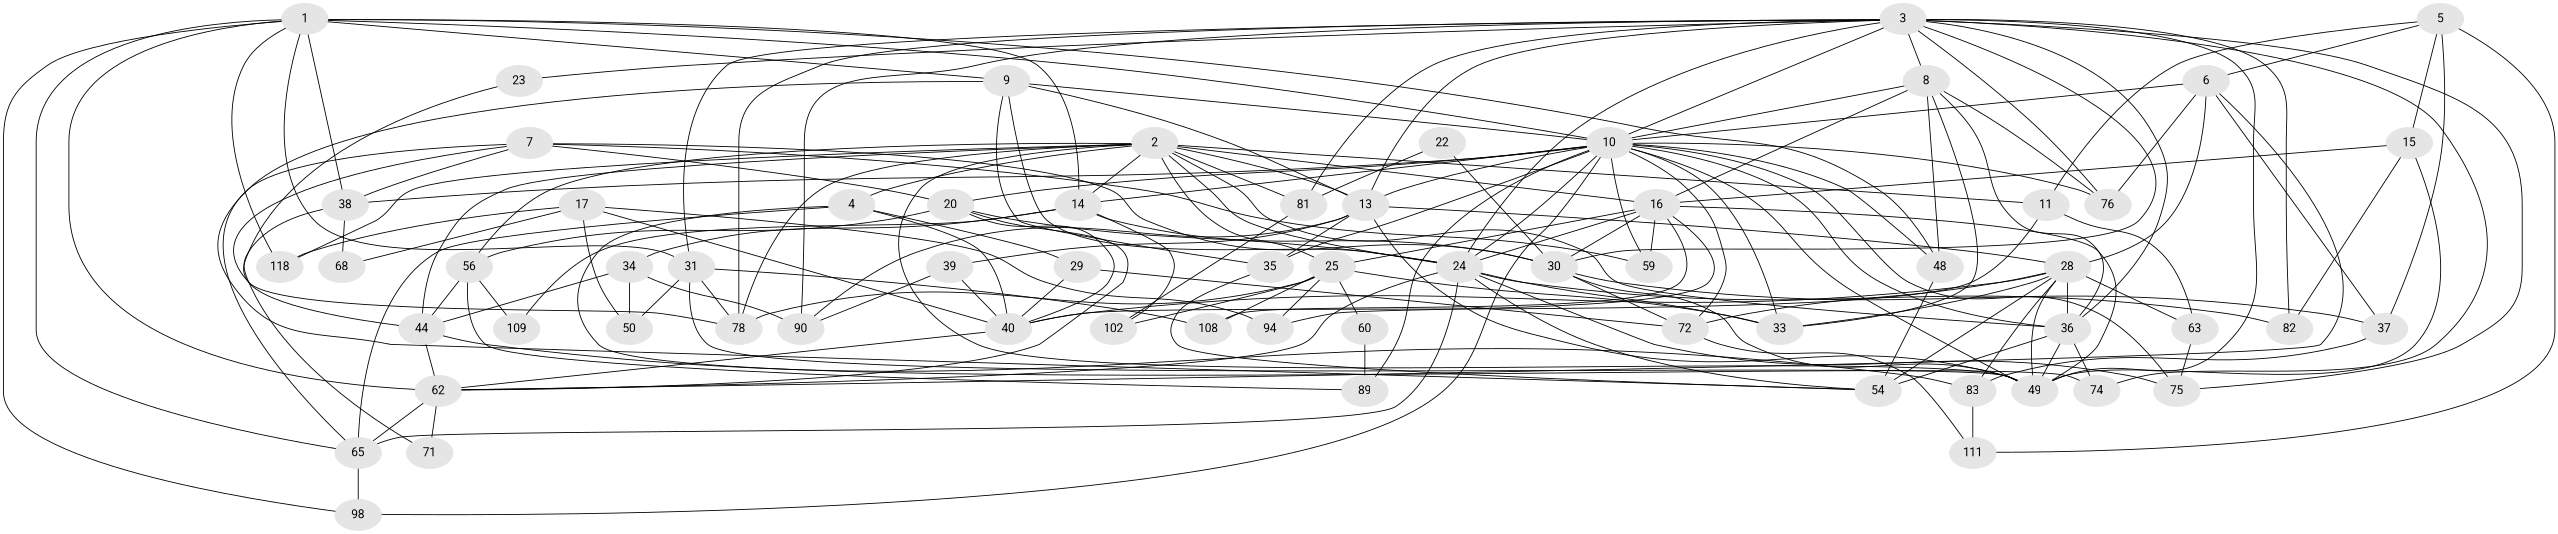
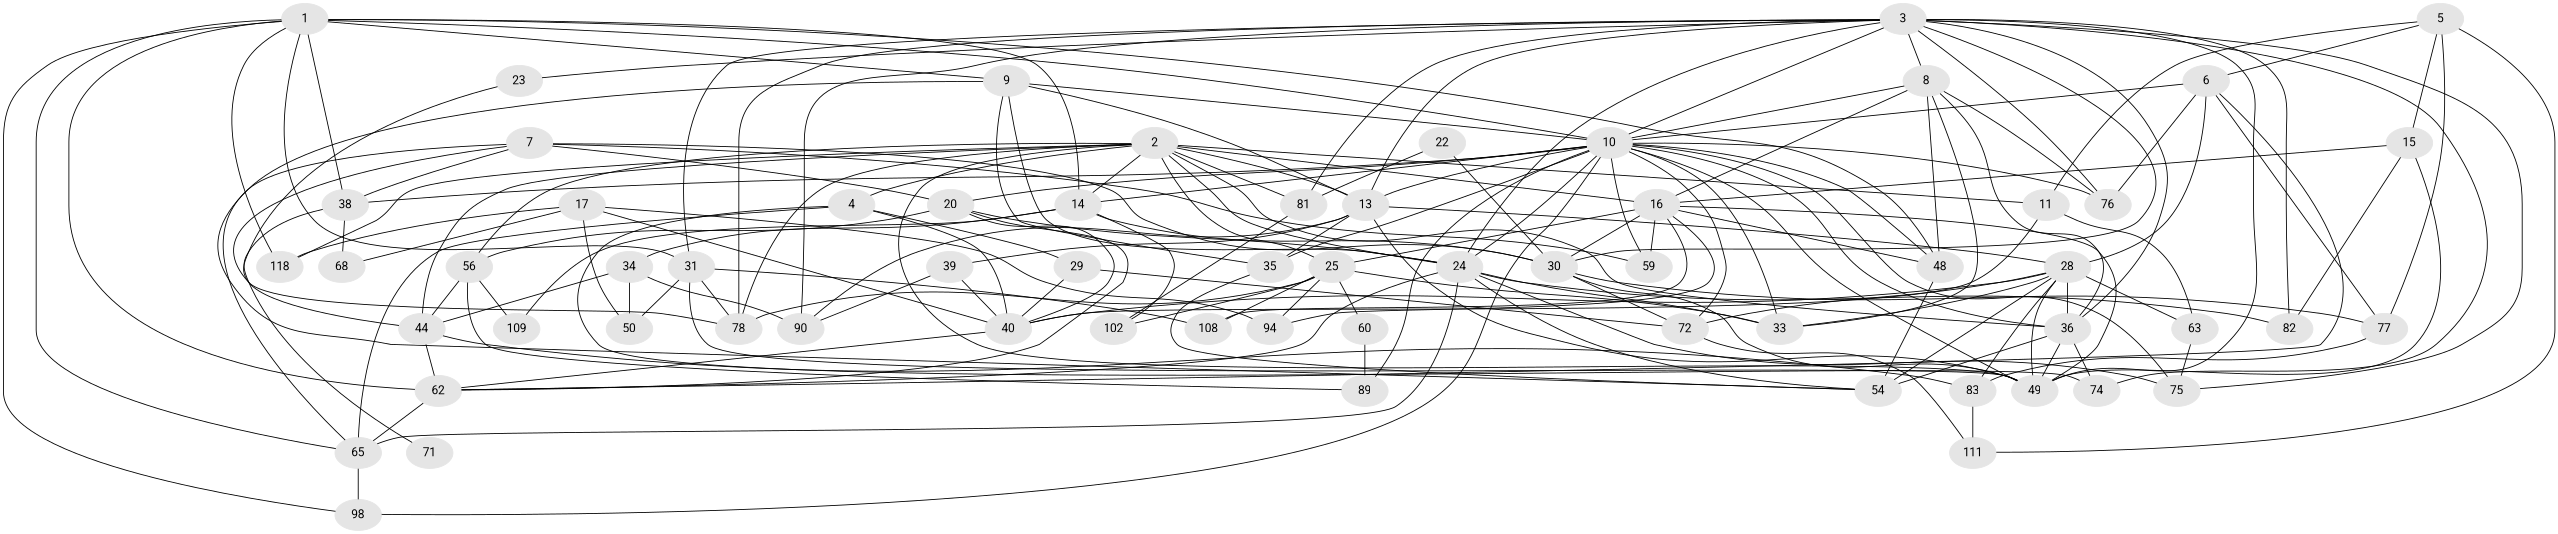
edge "16" -- "24": now "16" -- "48"
node "37": label "37" -> "77"
edge "62" -- "71": removed
